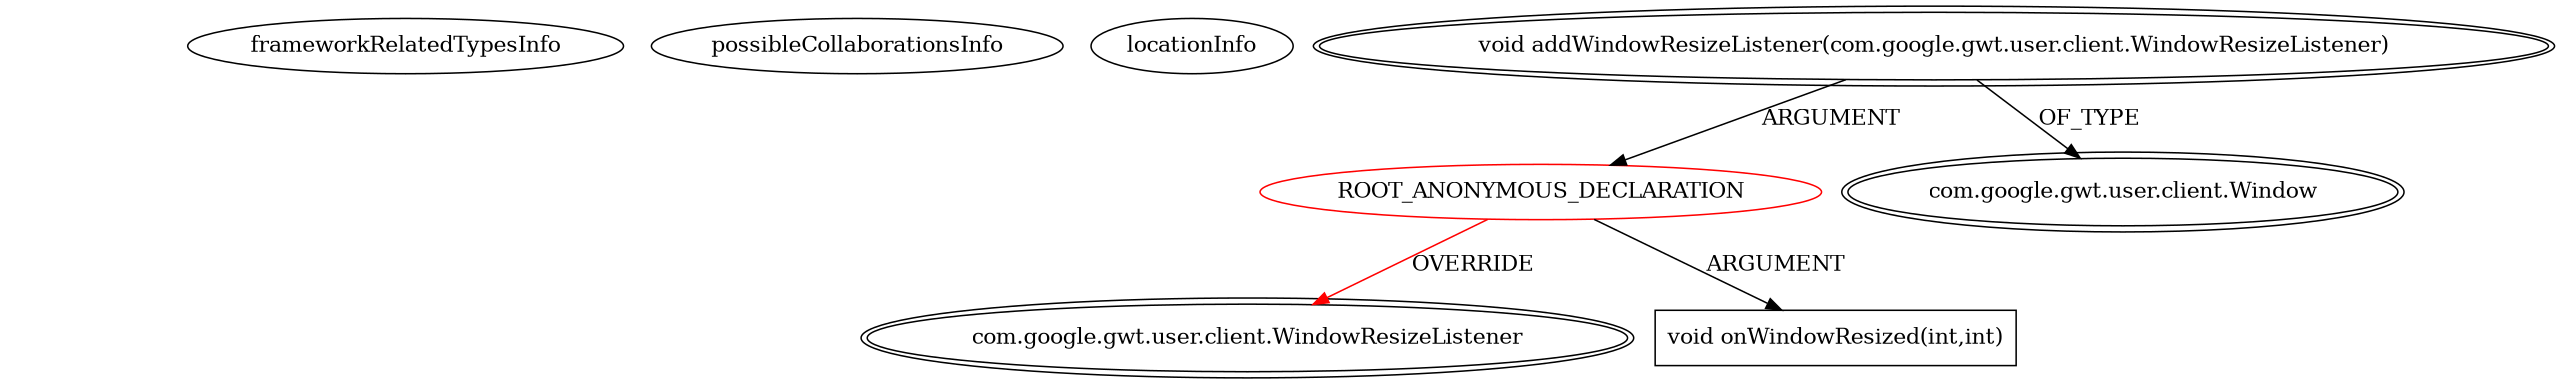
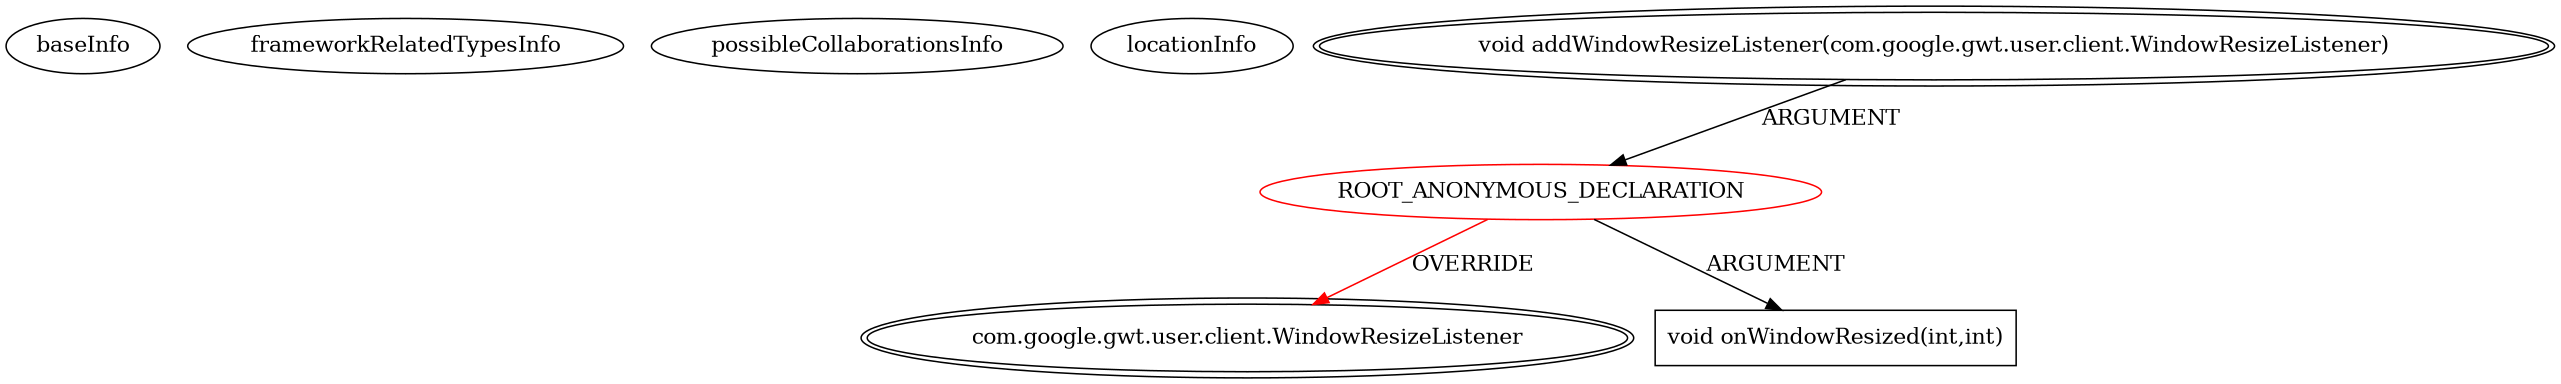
node "baseInfo": added
node "com.google.gwt.user.client.Window": removed
